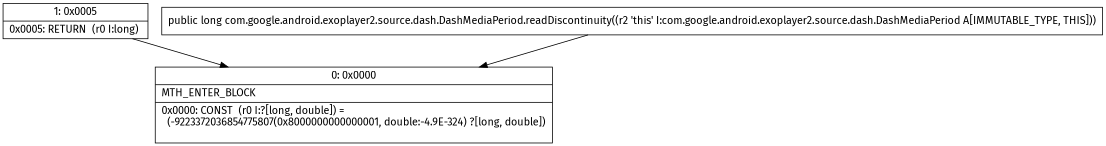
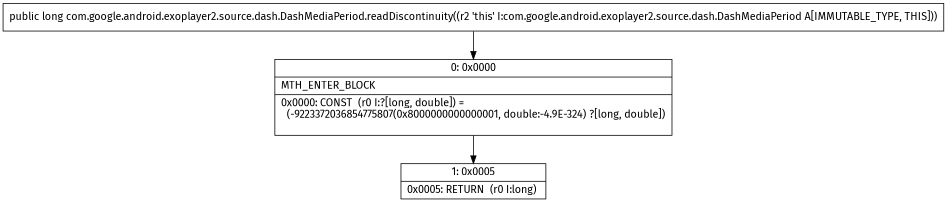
edge "1: 0x0005" -> "0: 0x0000": reversed
